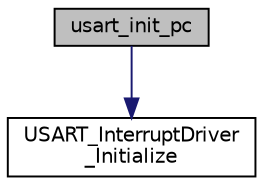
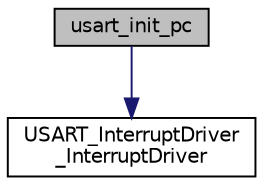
node "USART_InterruptDriver _Initialize": label "USART_InterruptDriver _Initialize" -> "USART_InterruptDriver _InterruptDriver"
